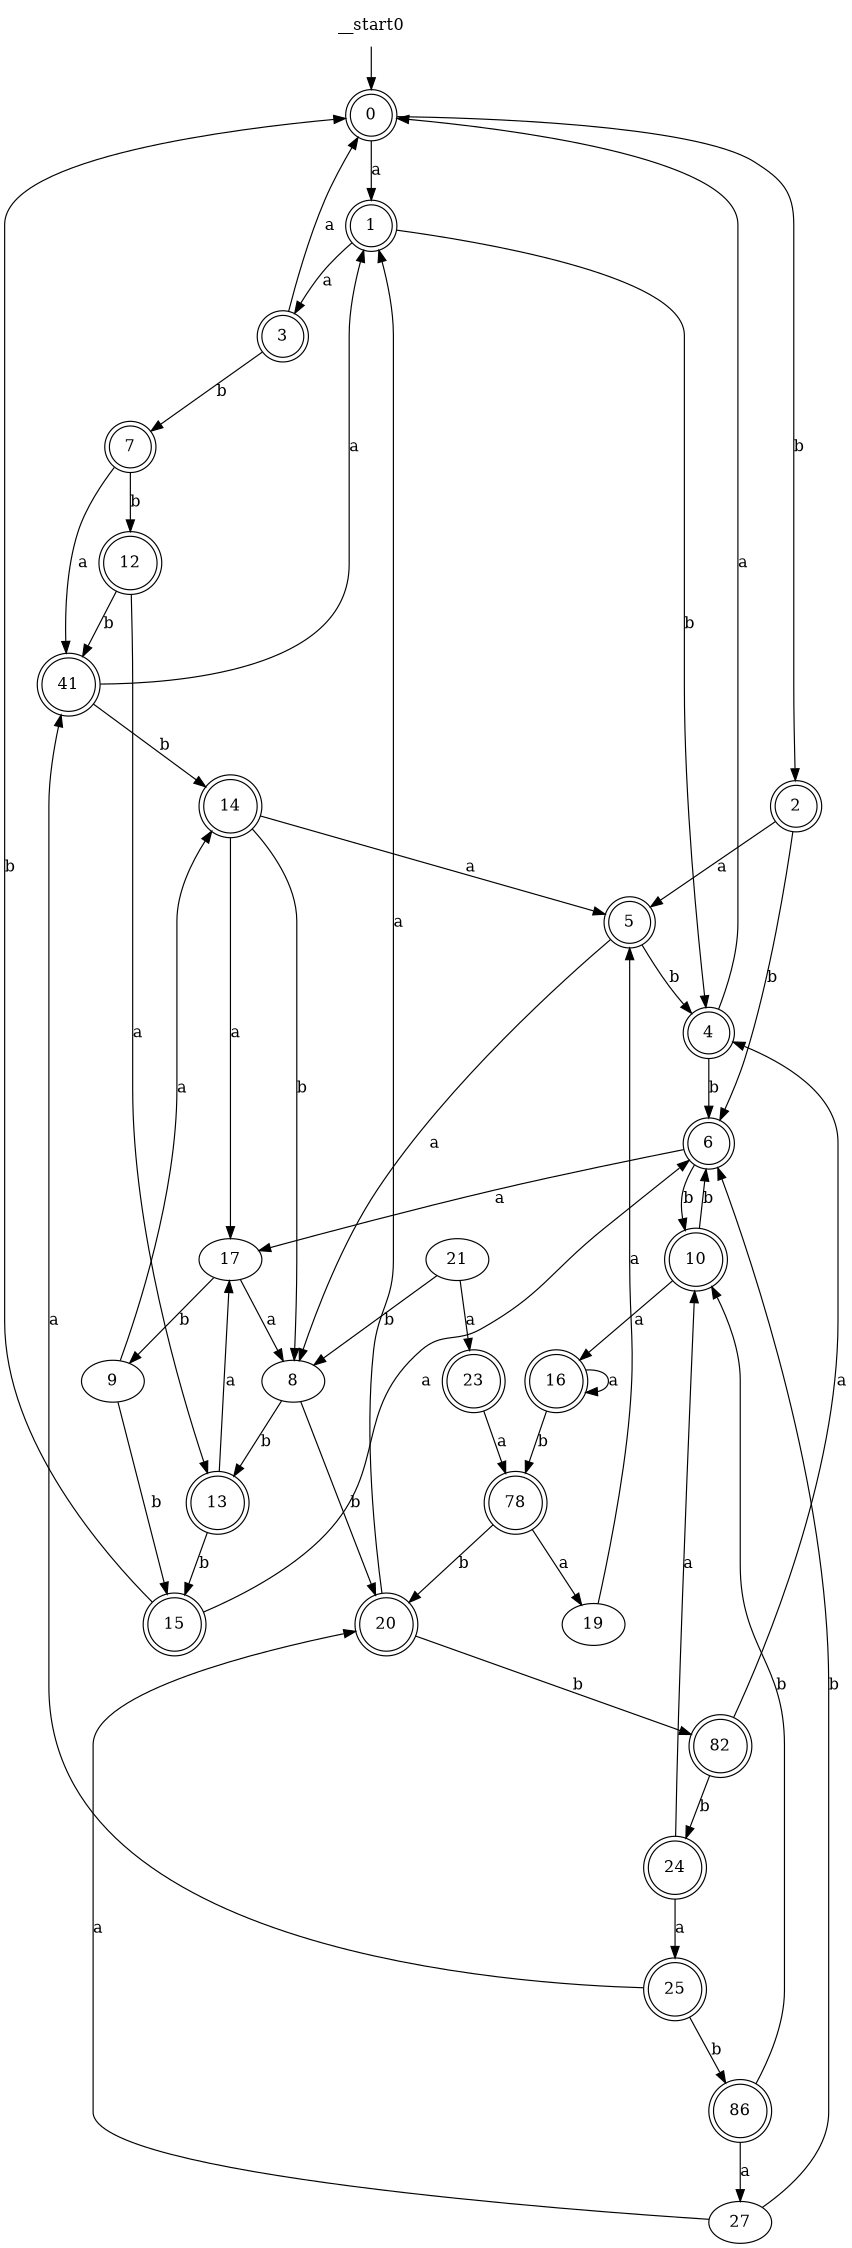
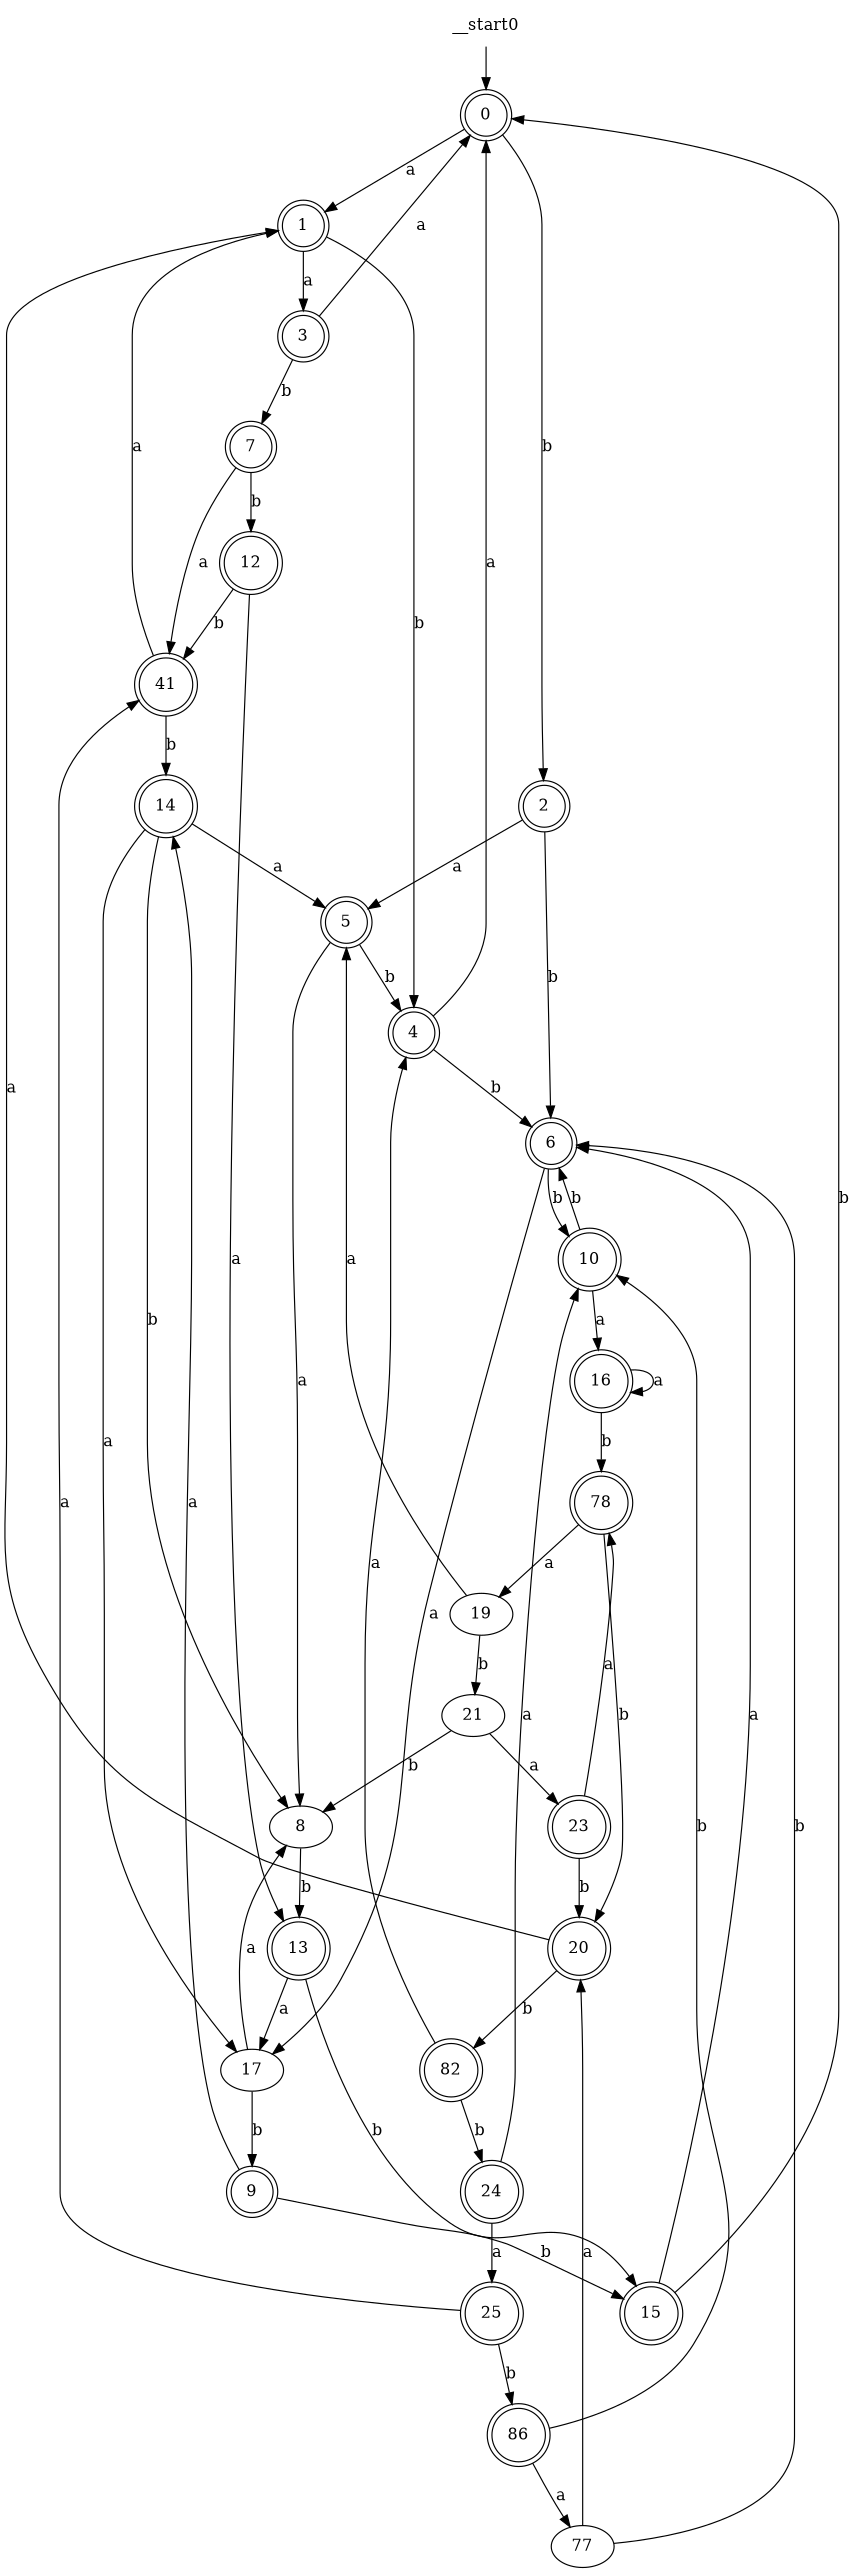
node "9": shape ellipse -> doublecircle
edge "8" -> "20": now "23" -> "20"
edge "19" -> "21": added, label "b"
node "27": label "27" -> "77"
